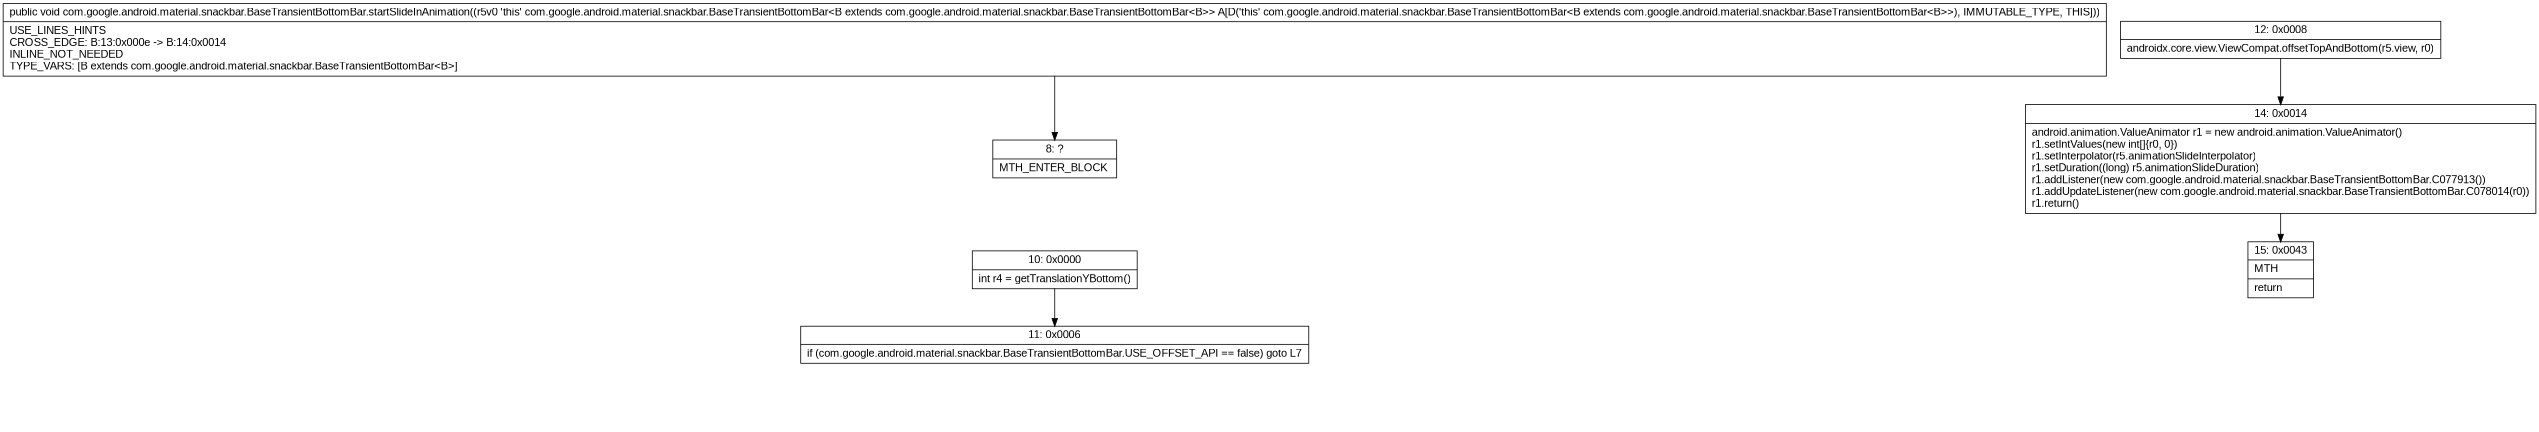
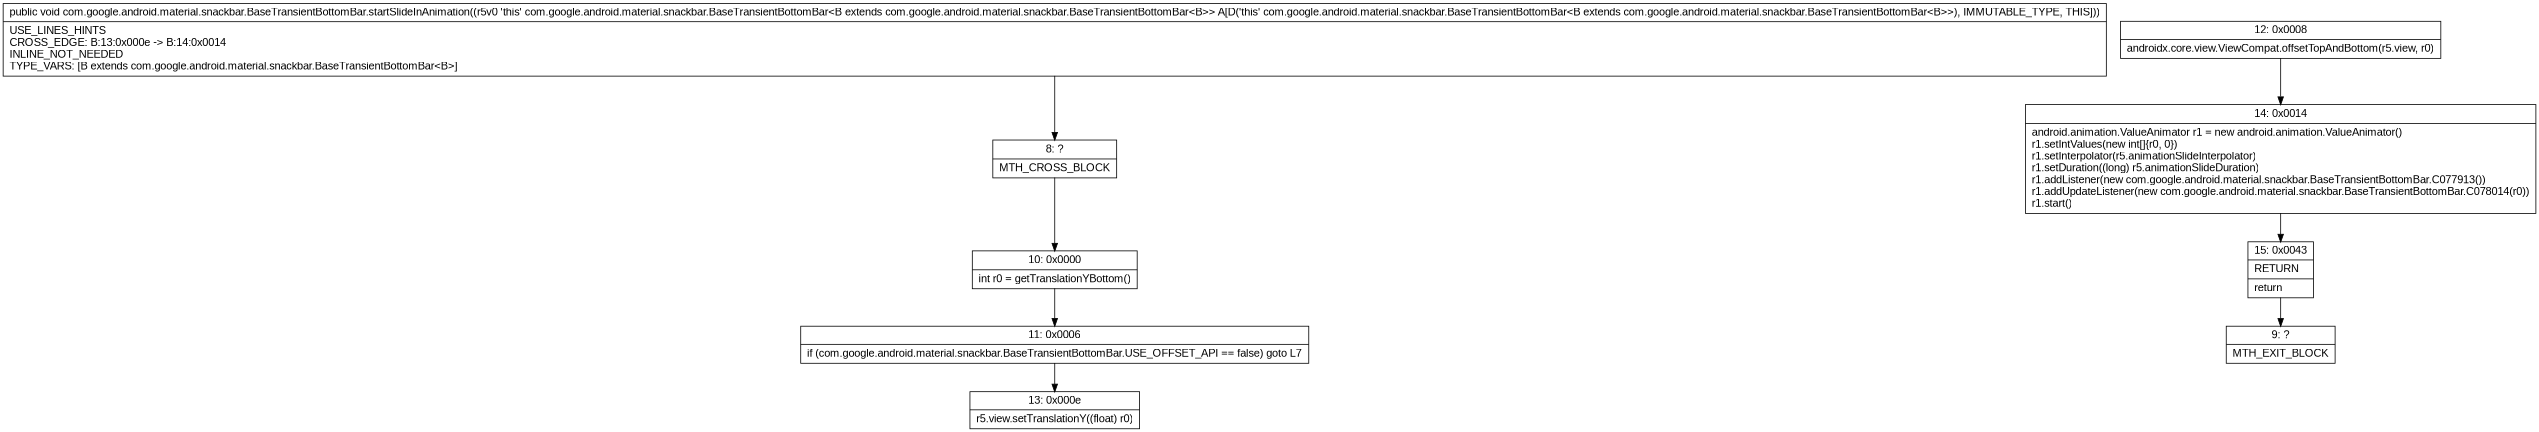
node "8: ?": text "MTH_ENTER_BLOCK" -> "MTH_CROSS_BLOCK"
node "14: 0x0014": text "r1.return()" -> "r1.start()"
edge "8: ?" -> "10: 0x0000": added
node "15: 0x0043": text "MTH" -> "RETURN"
node "10: 0x0000": text "int r4 = getTranslationYBottom()" -> "int r0 = getTranslationYBottom()"
node "9: ?": added
node "13: 0x000e": added
